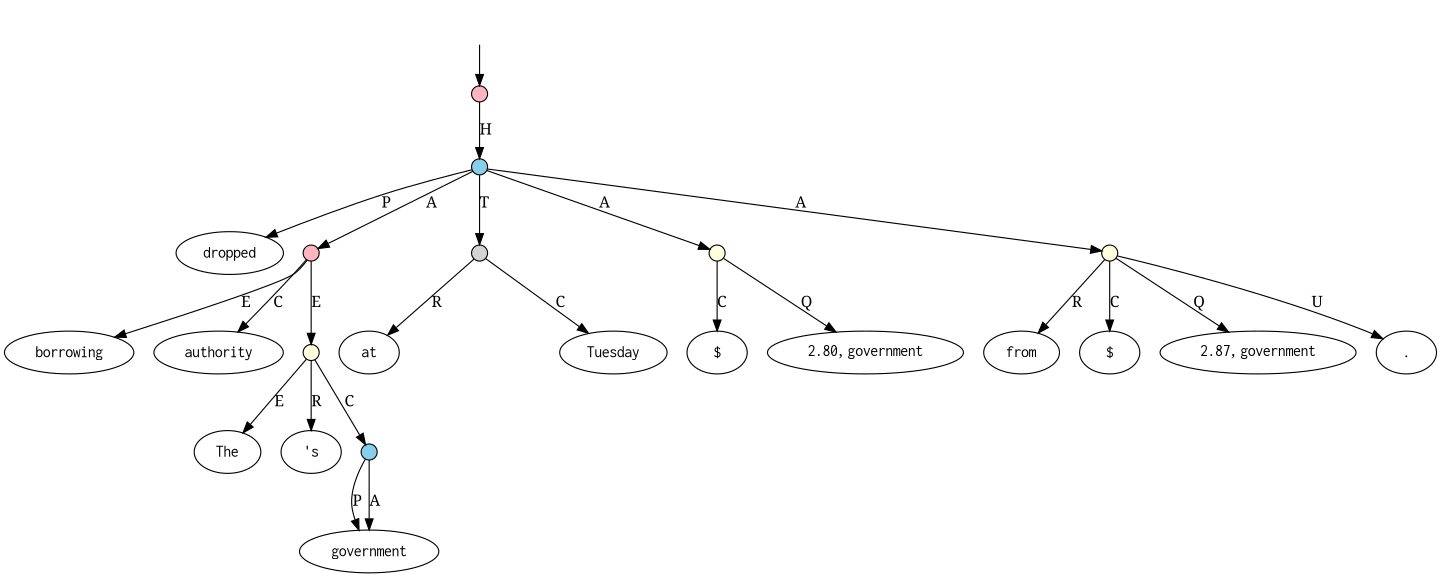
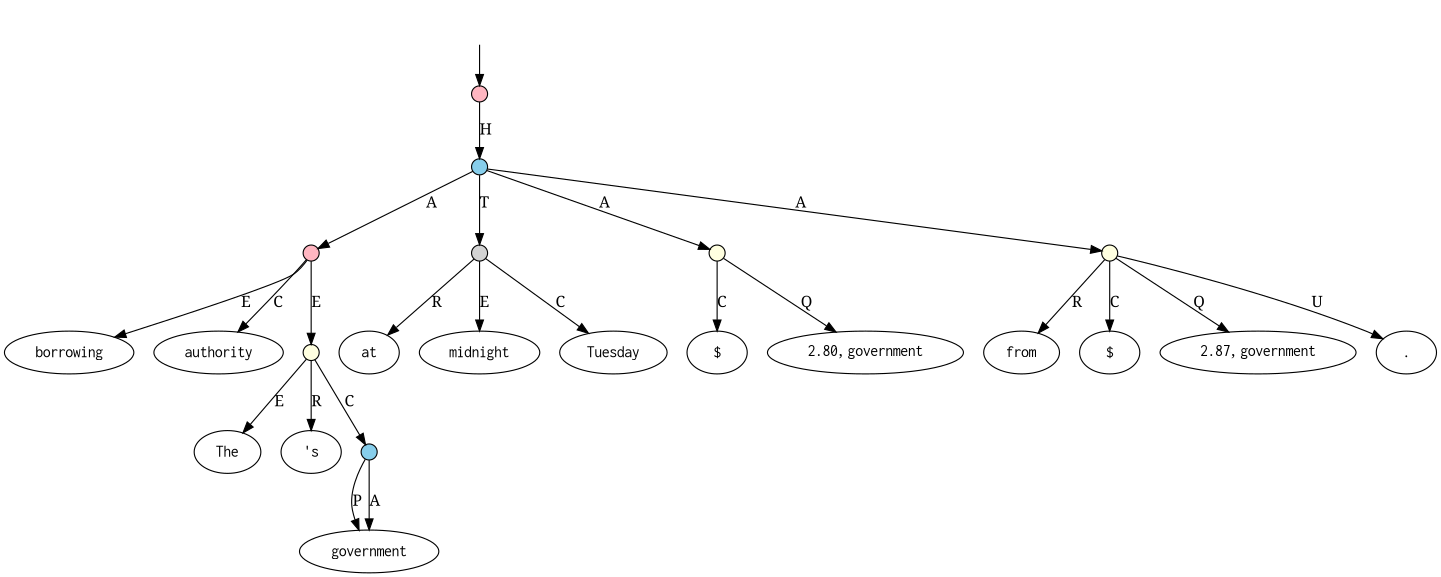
node "dropped": removed
node "midnight": added
